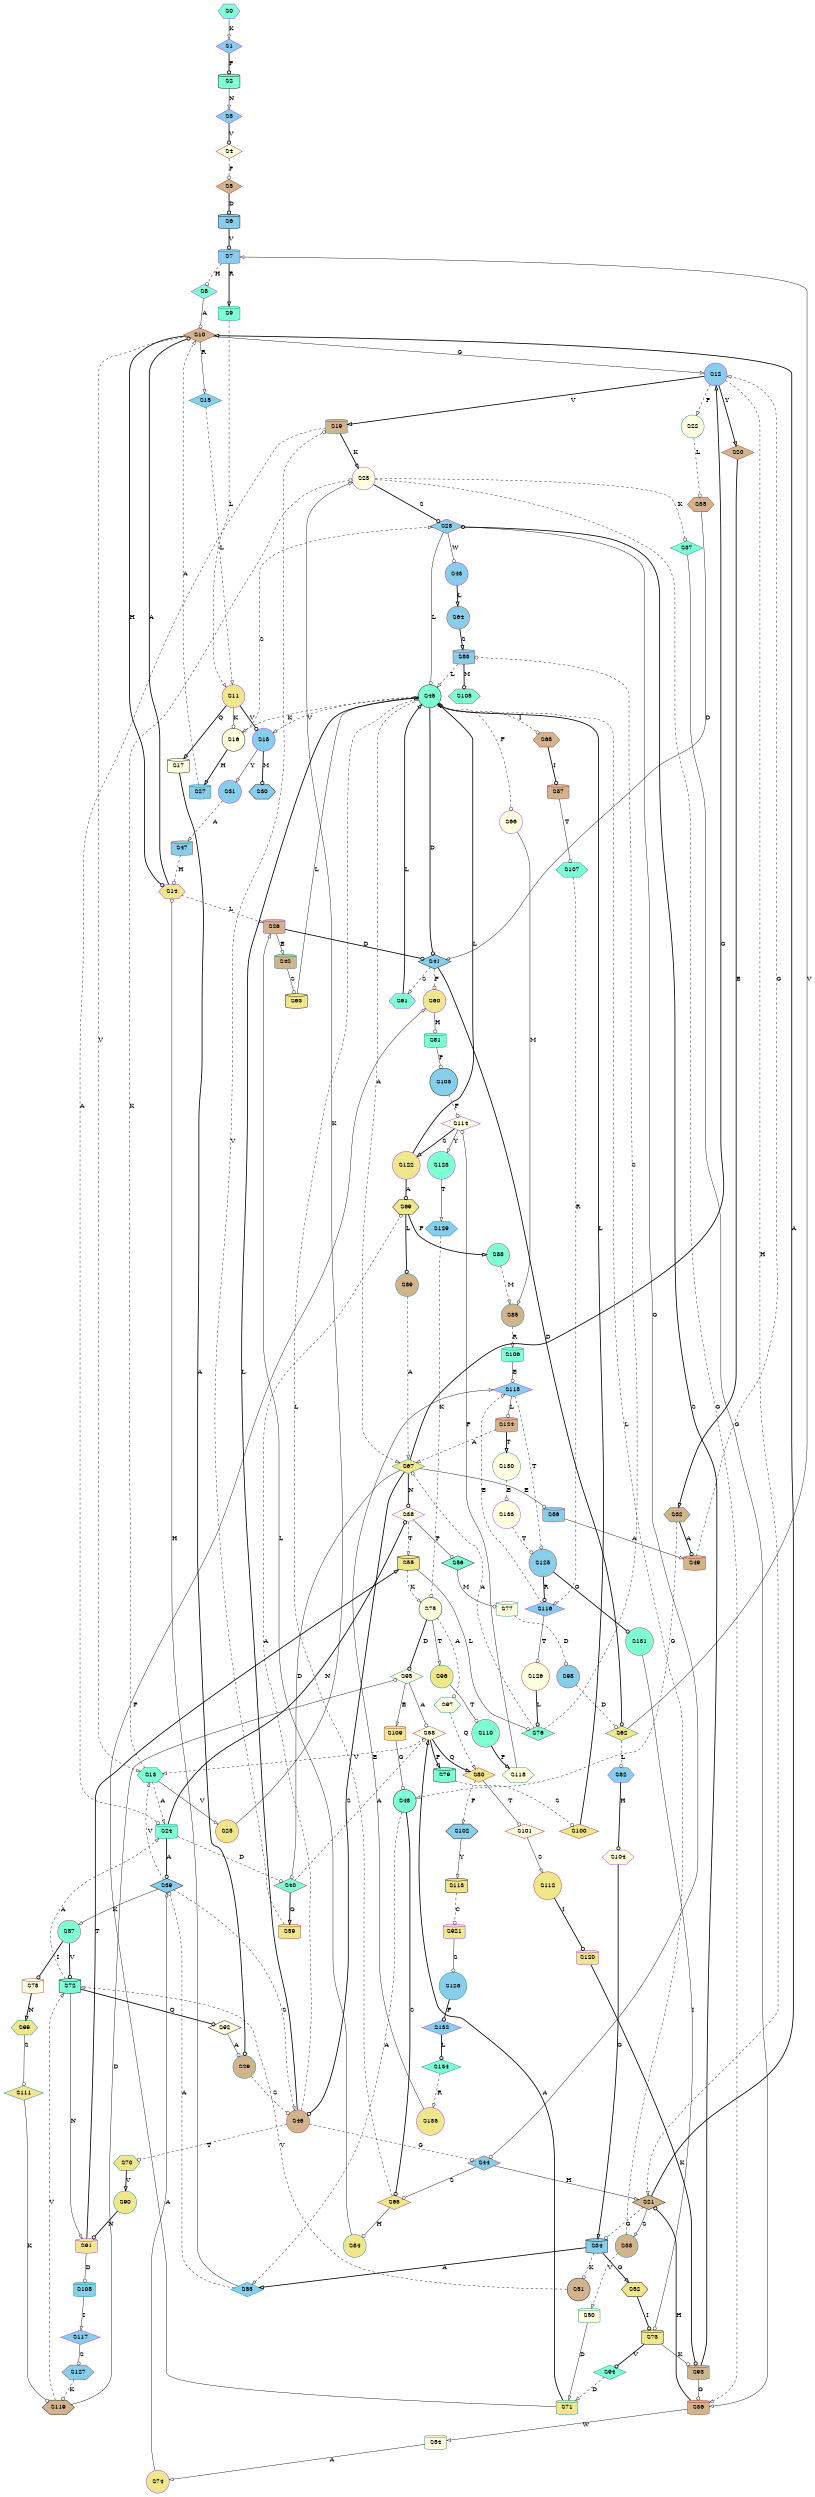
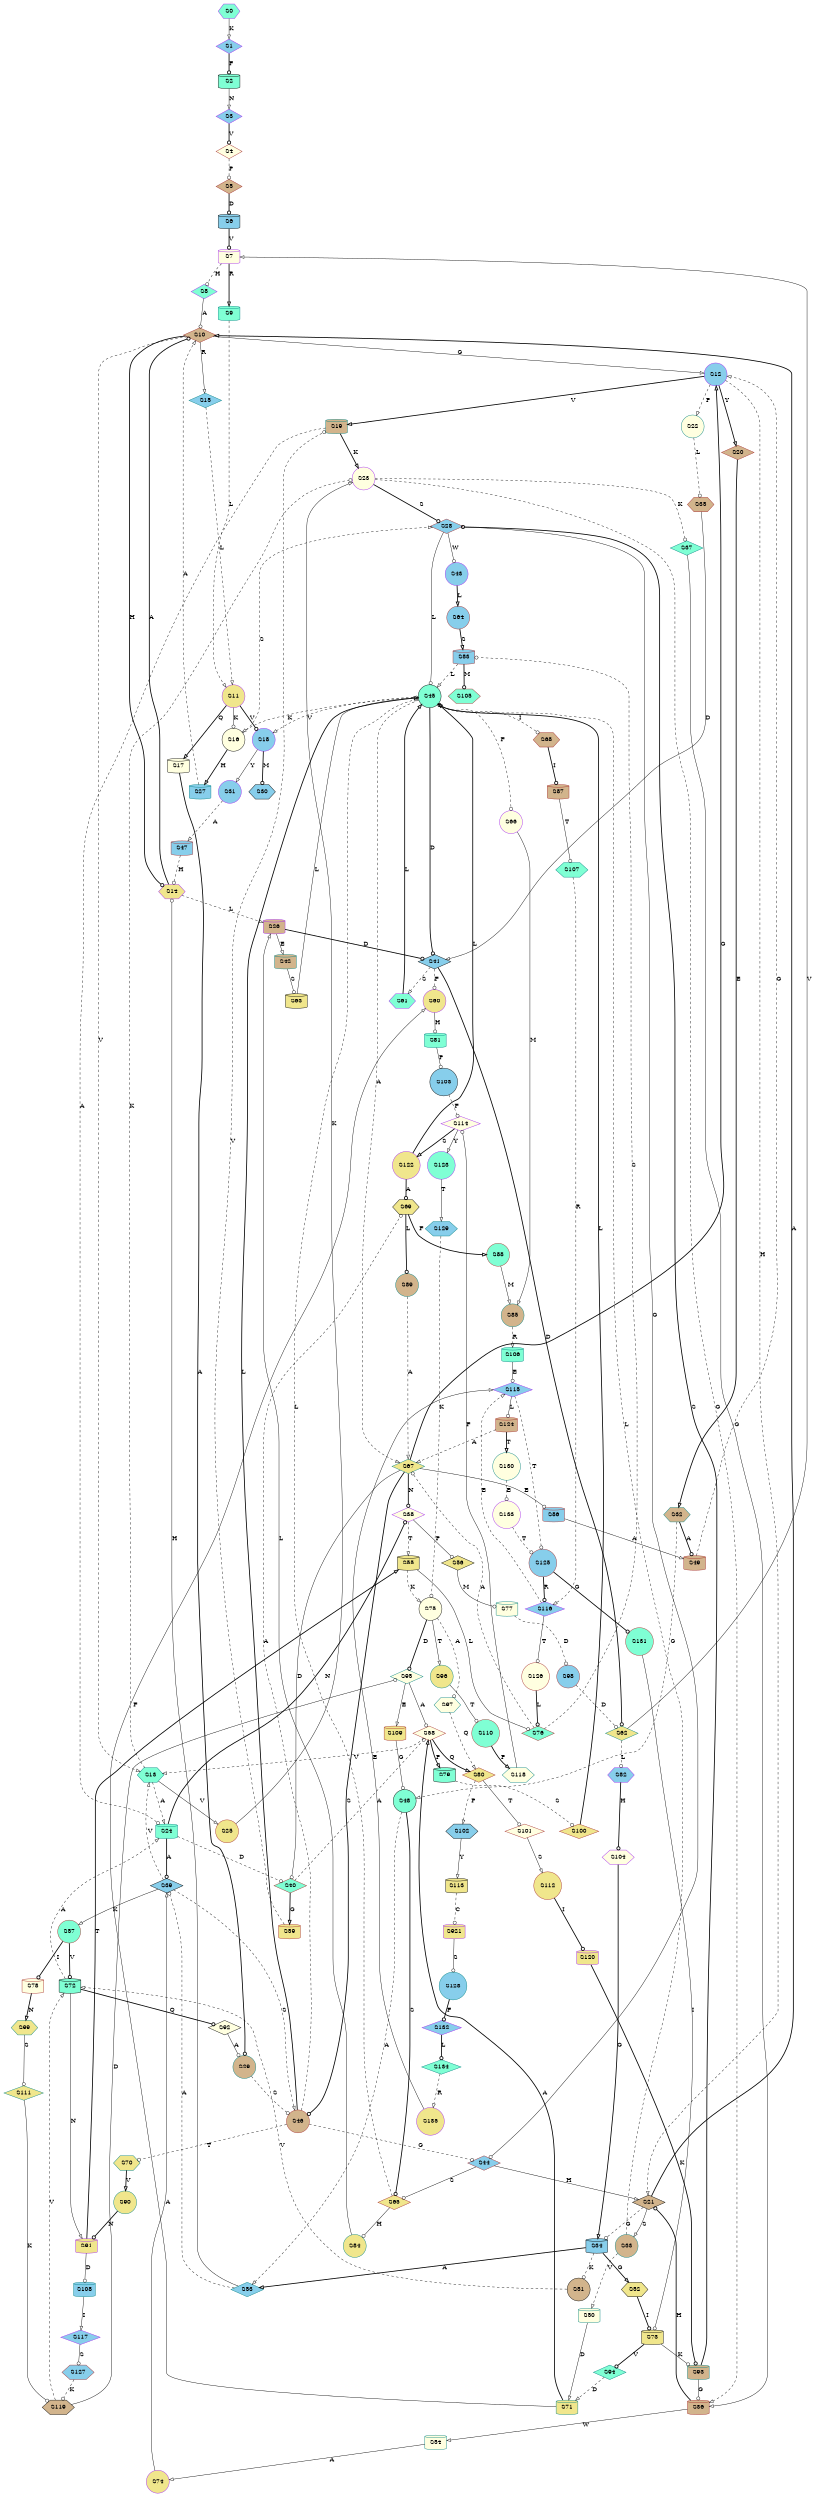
node "S7": fillcolor skyblue -> lightyellow
edge "S88" -> "S85": style dashed -> solid
node "S56": fillcolor aquamarine -> khaki
